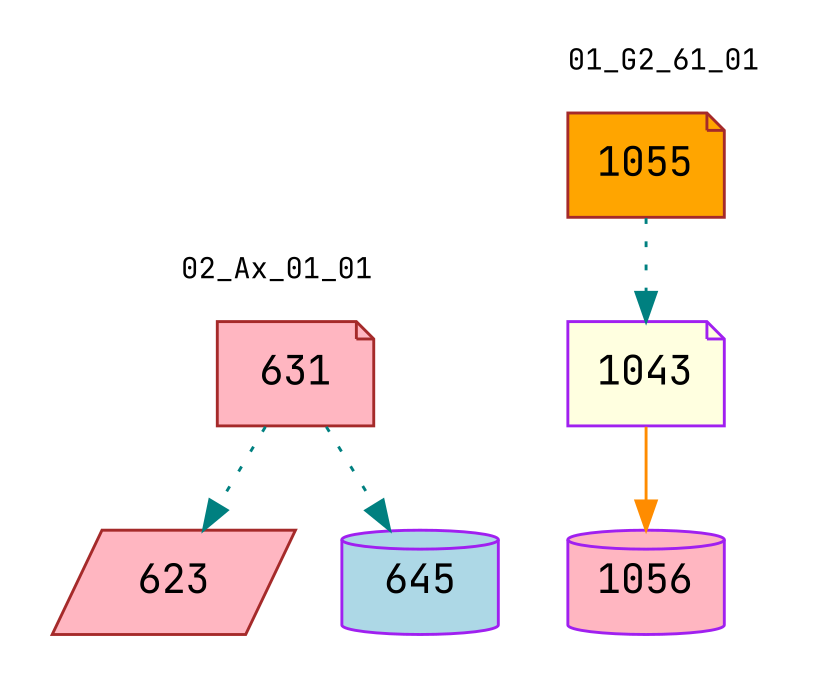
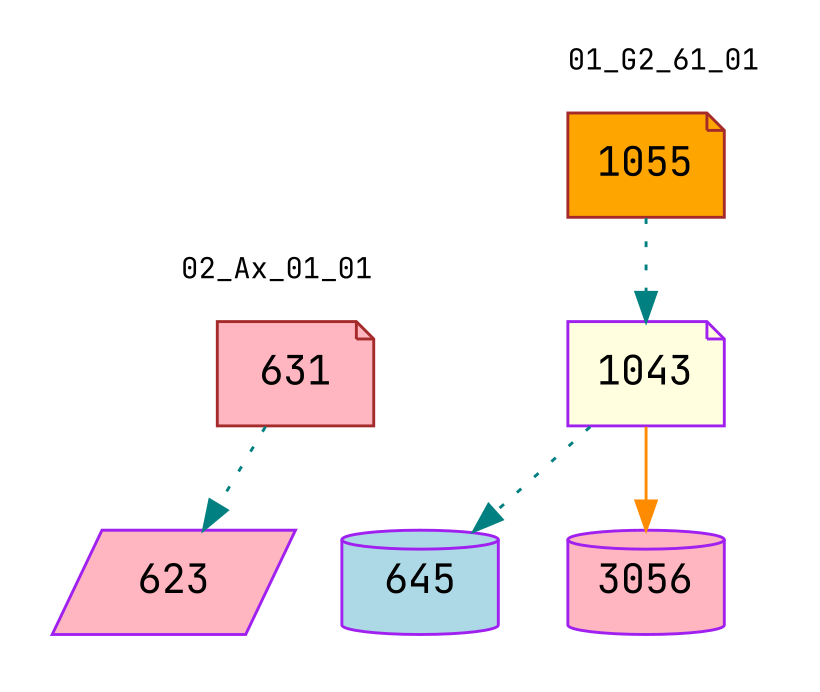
edge "631" -> "645": now "1043" -> "645"
node "623": color brown -> purple
node "1056": label "1056" -> "3056"
